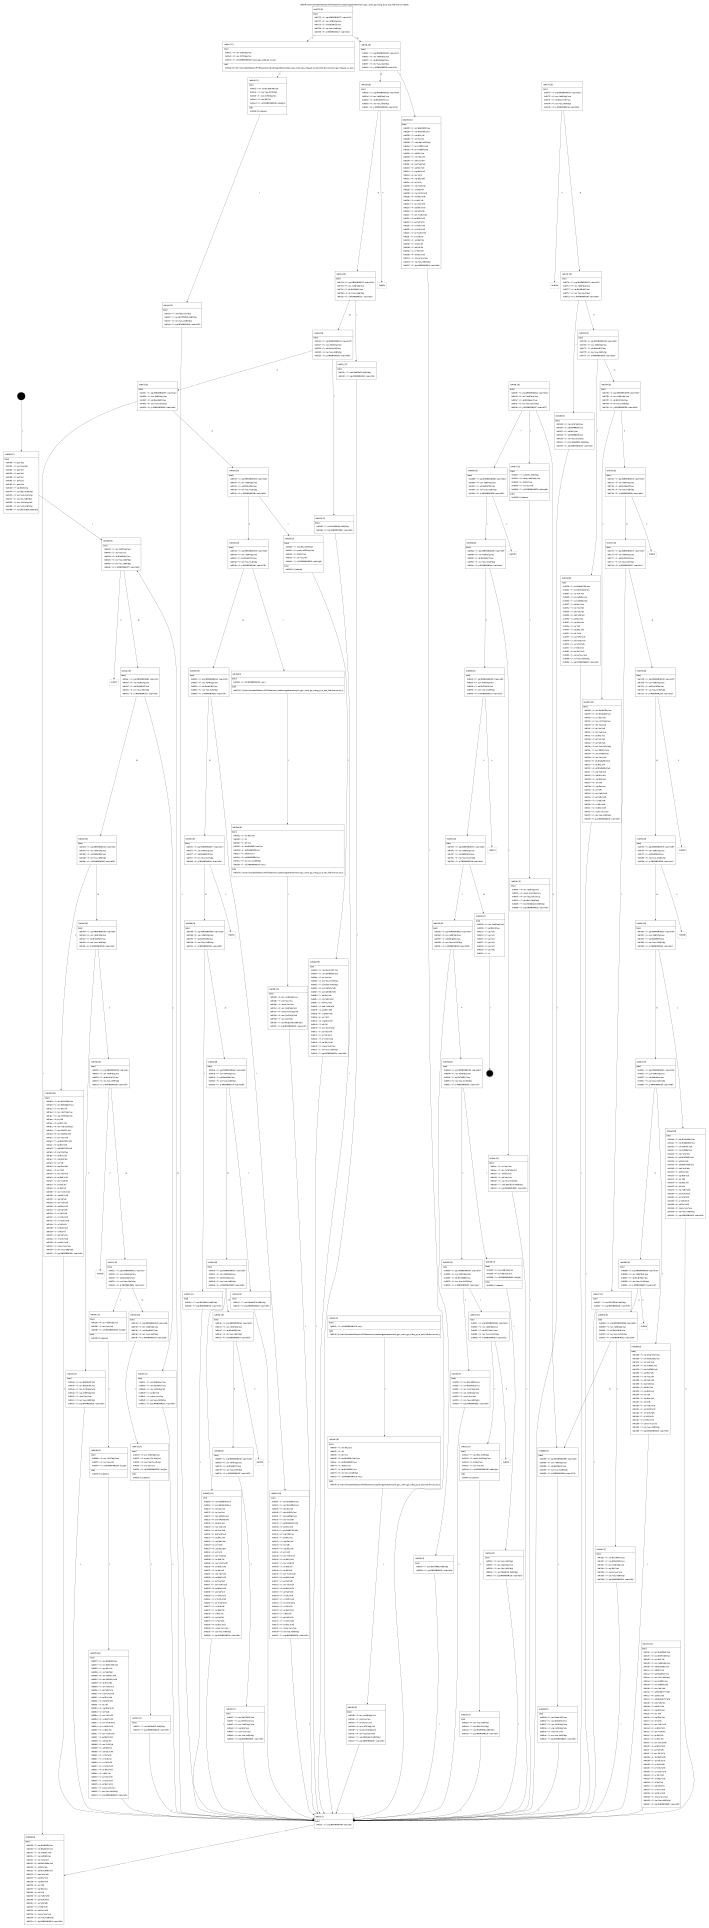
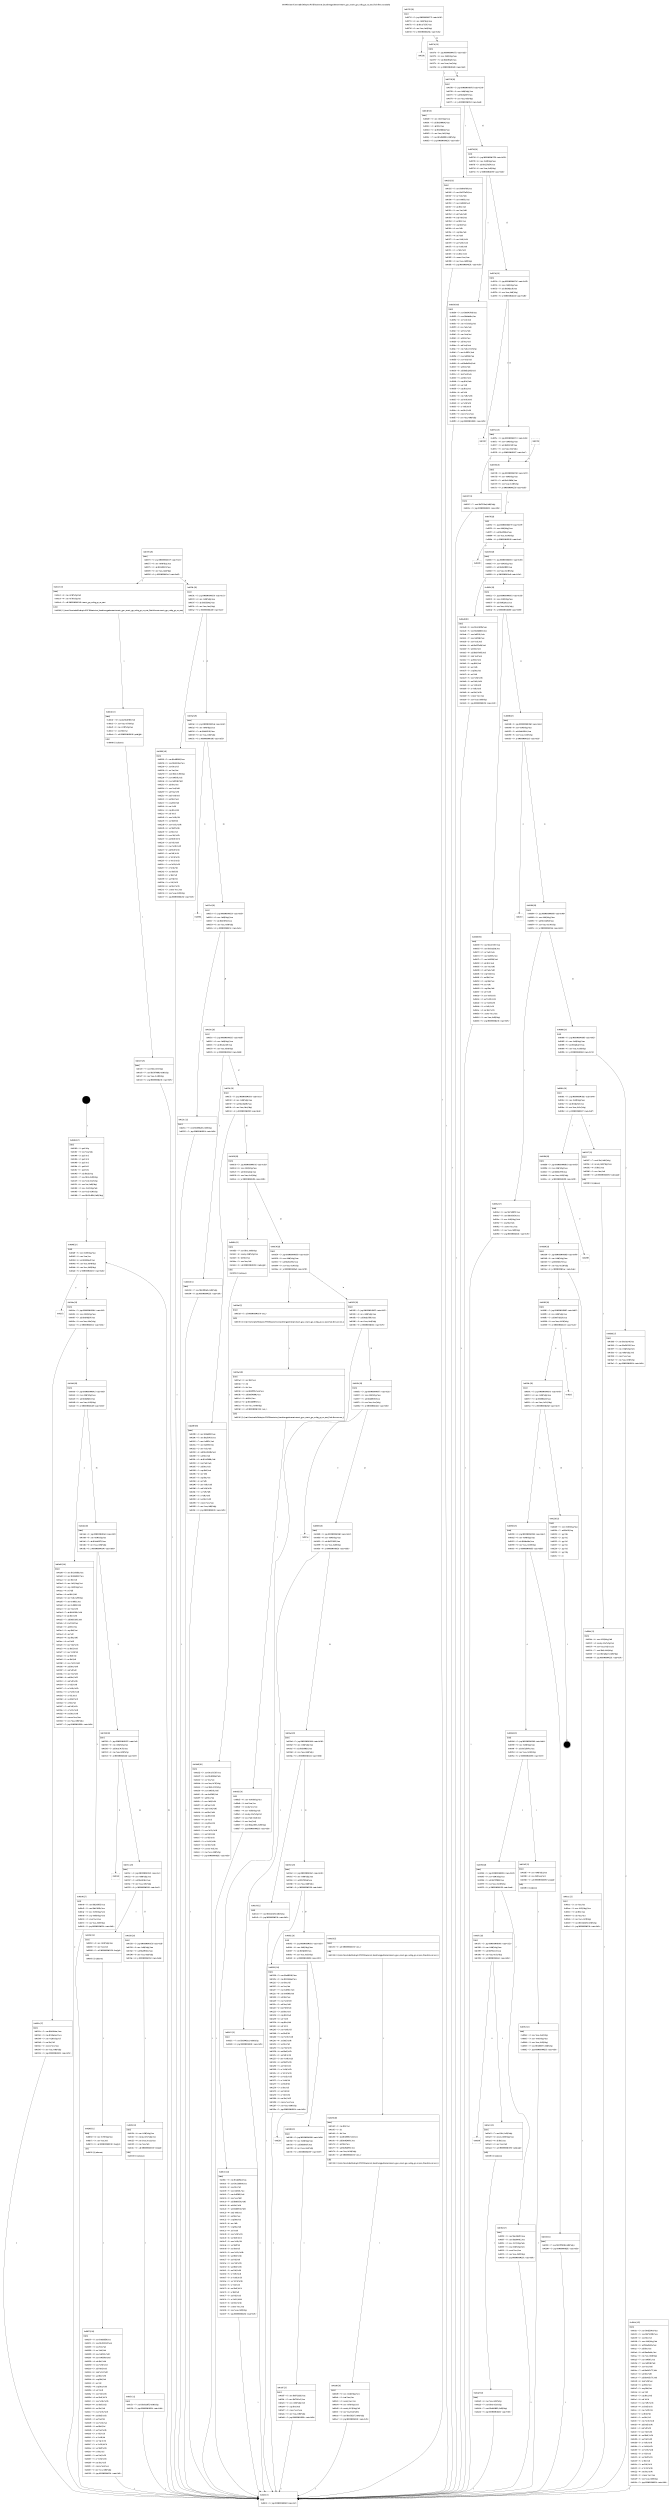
edge "0x4017d8 [28]" -> "0x40233d": reversed
edge "0x40189c [28]" -> "0x401880 [28]": reversed
edge "0x4023fc [5]" -> "0x402009 [88]": reversed
